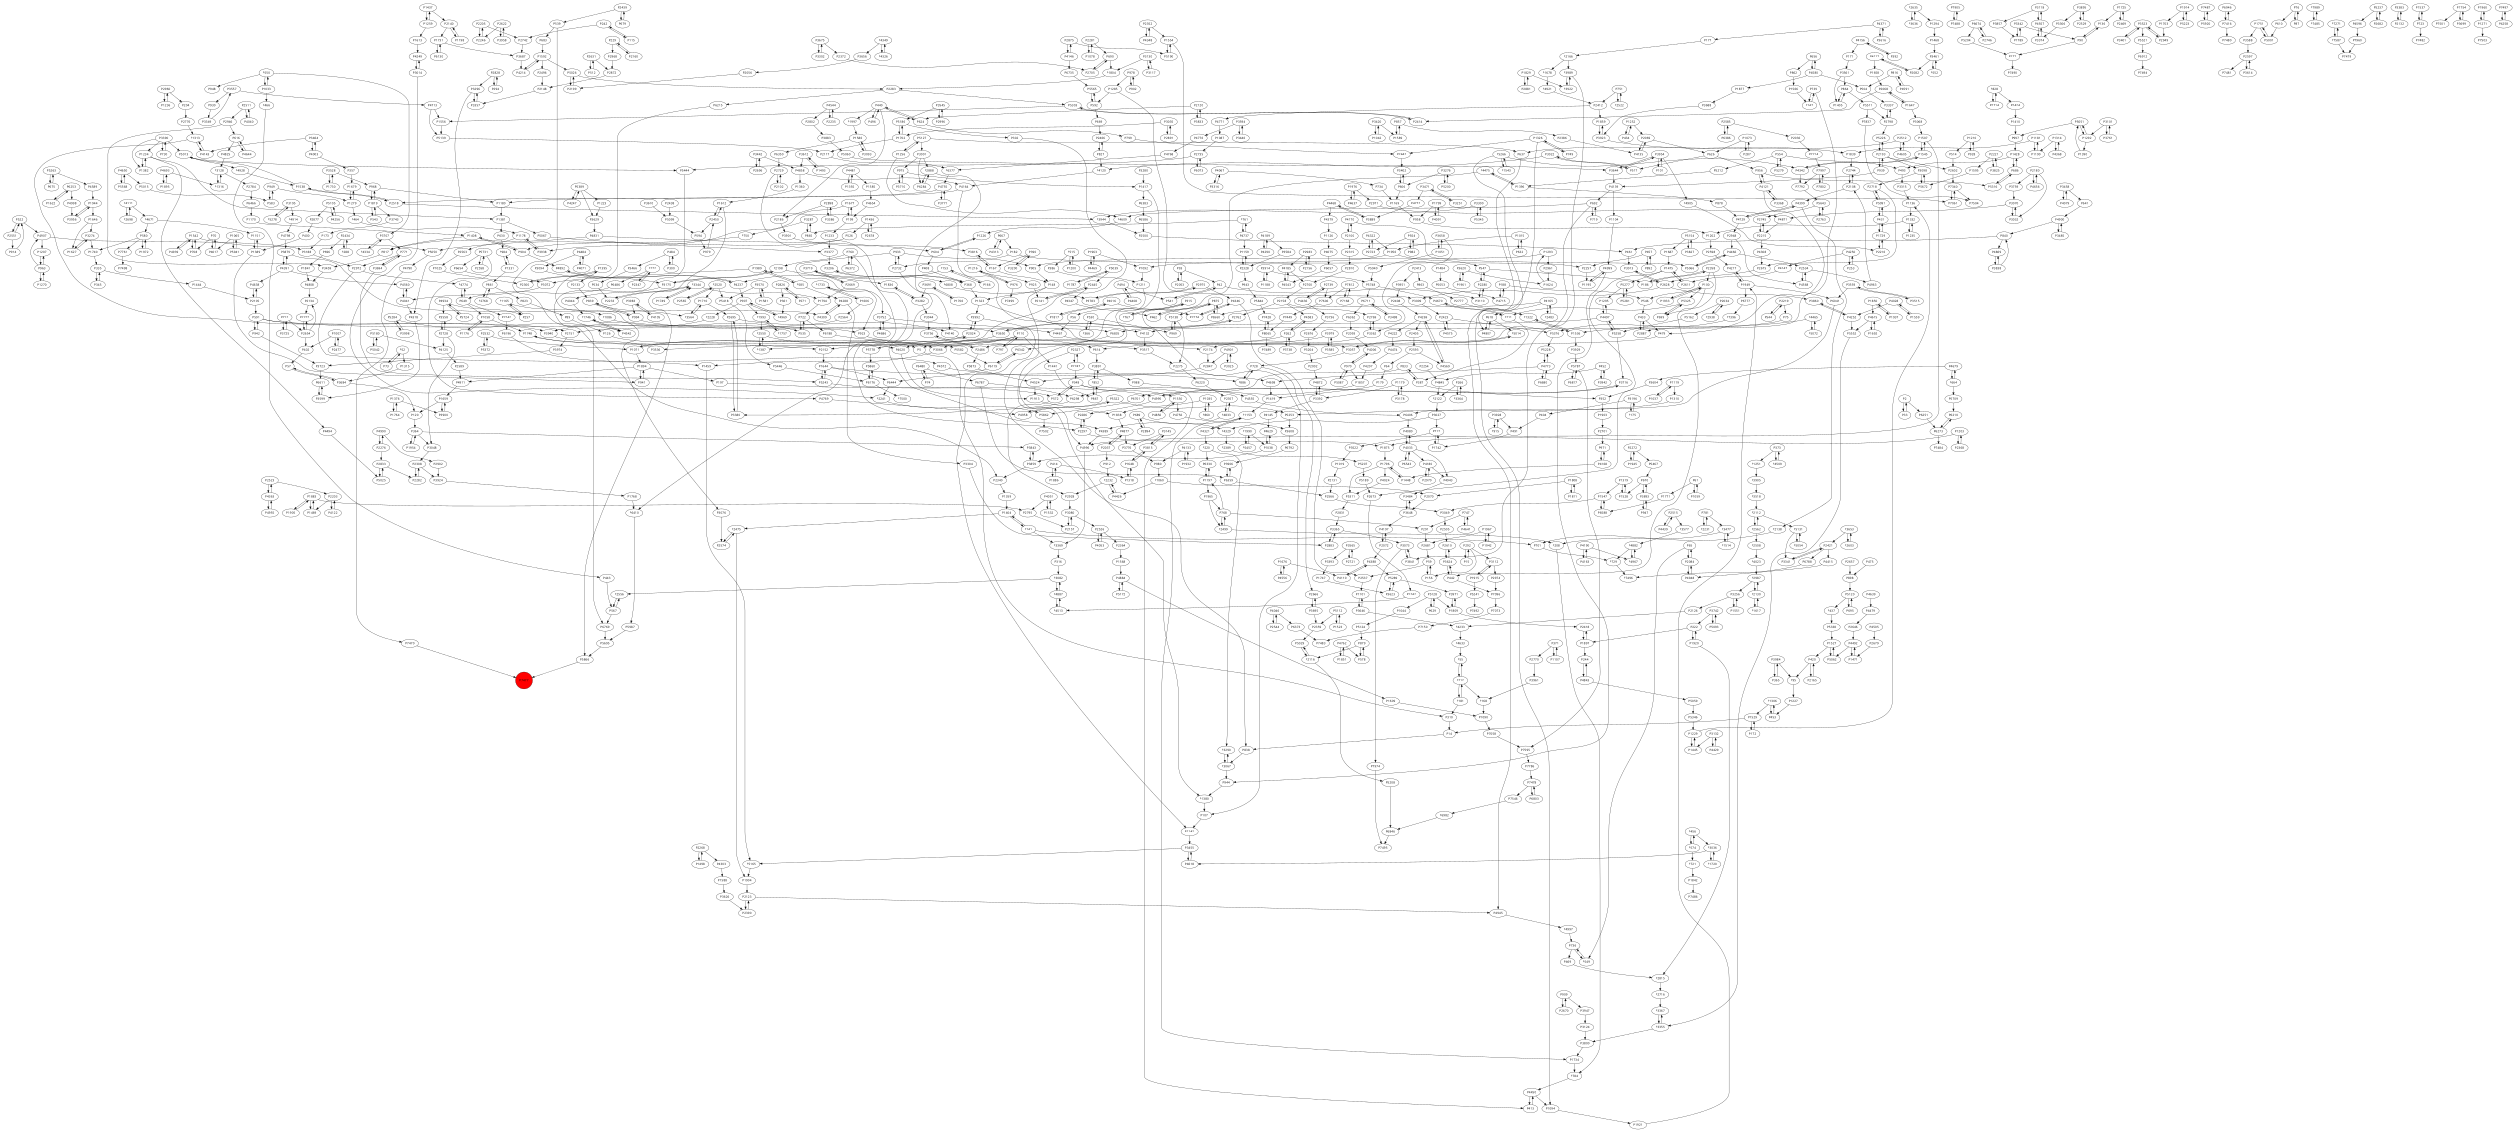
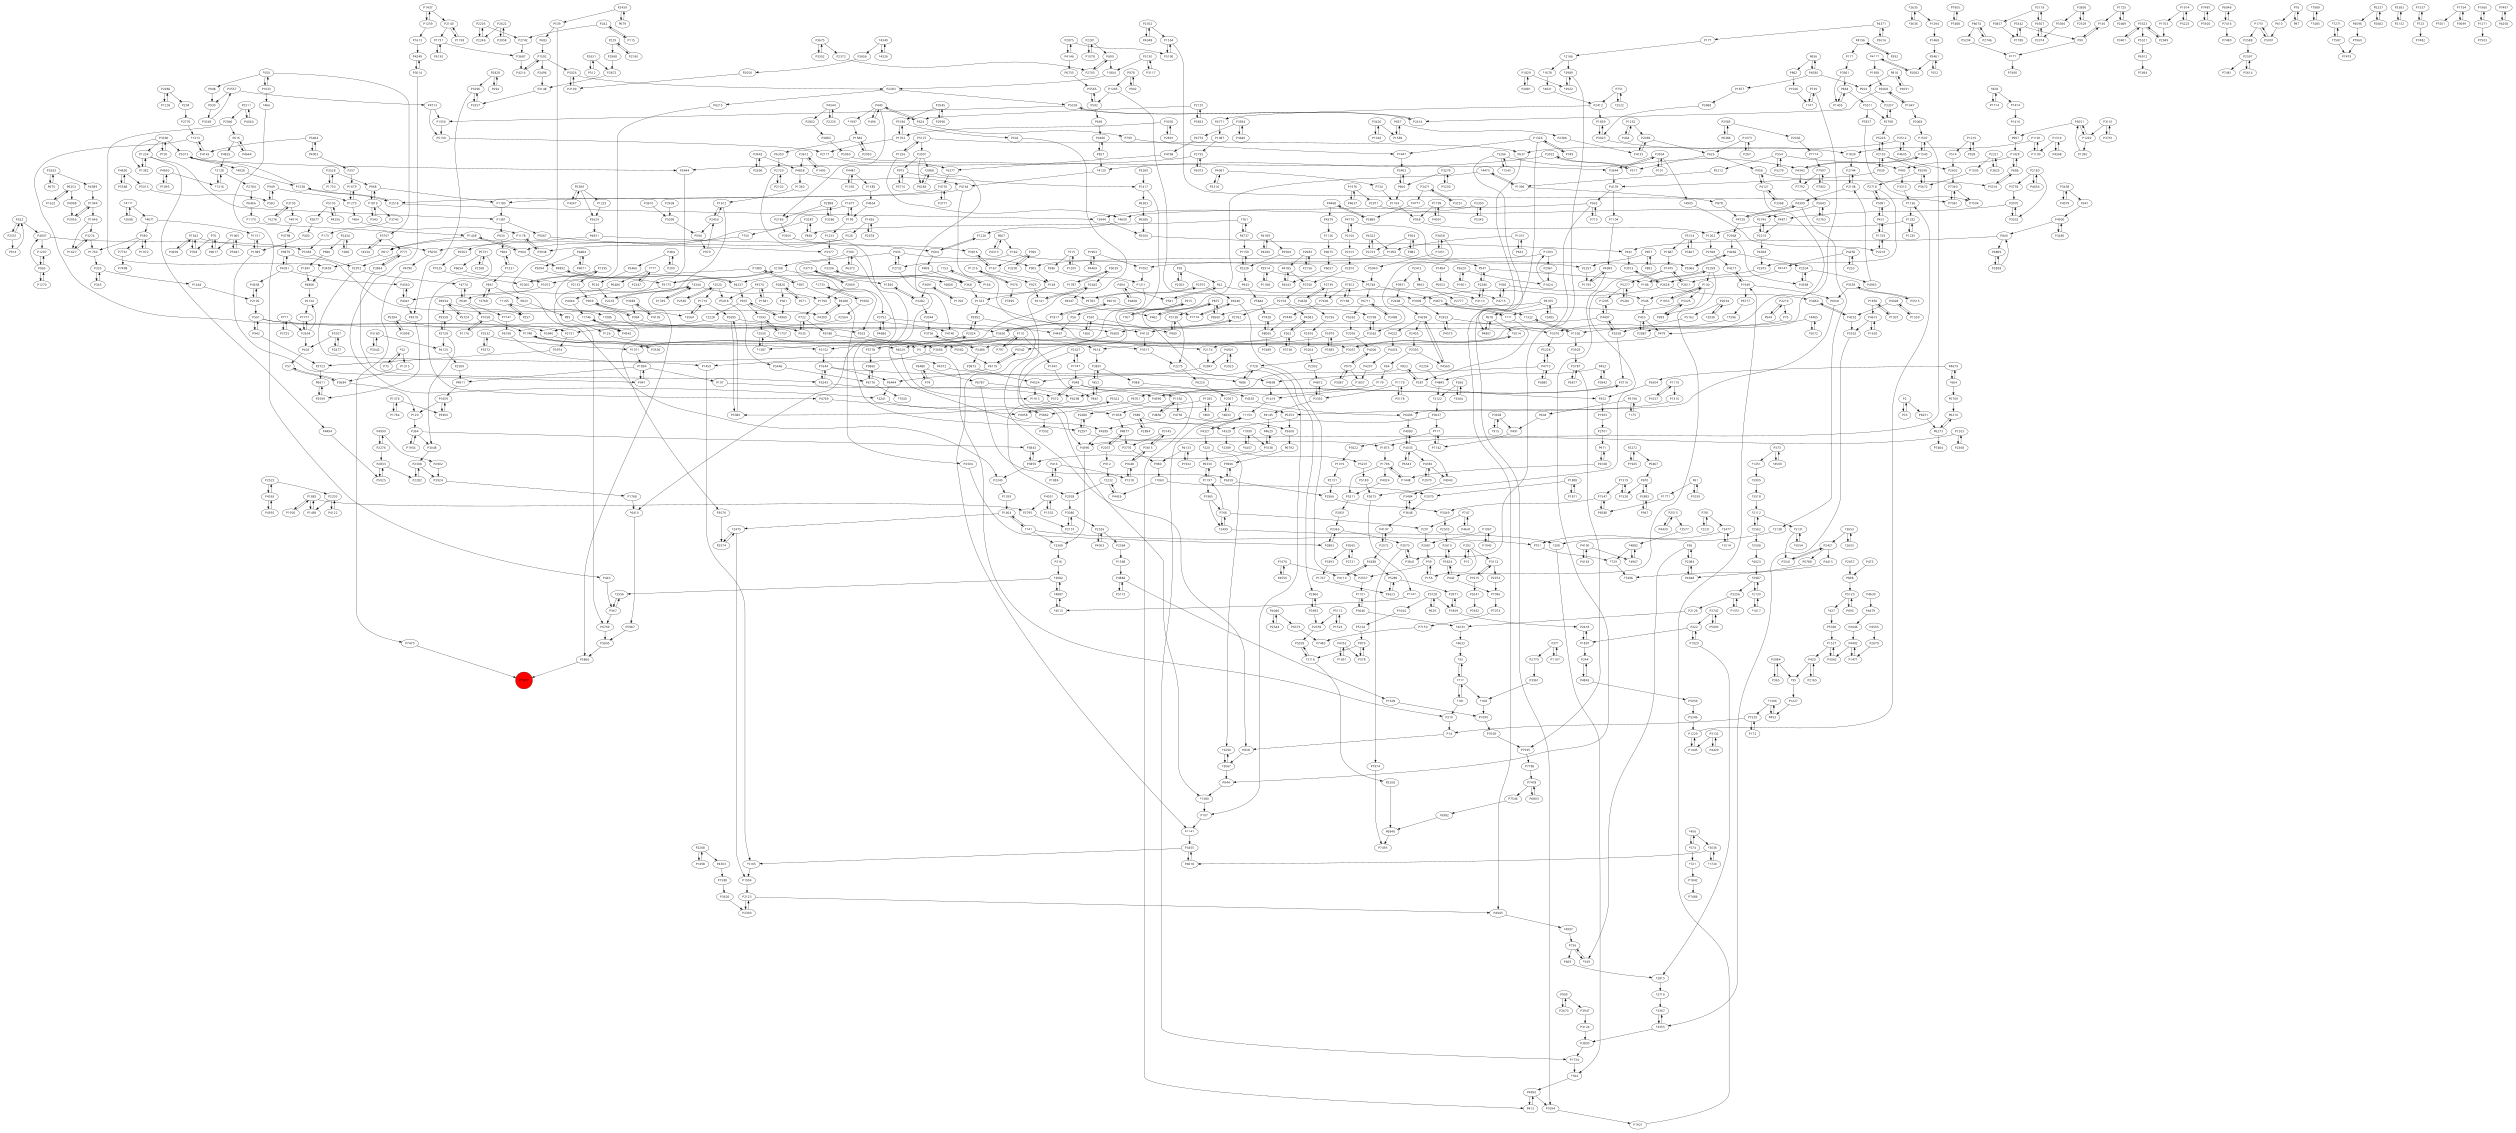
edge "P948" -> "P930": added
edge "P110" -> "P3536": now "P1748" -> "P3536"
